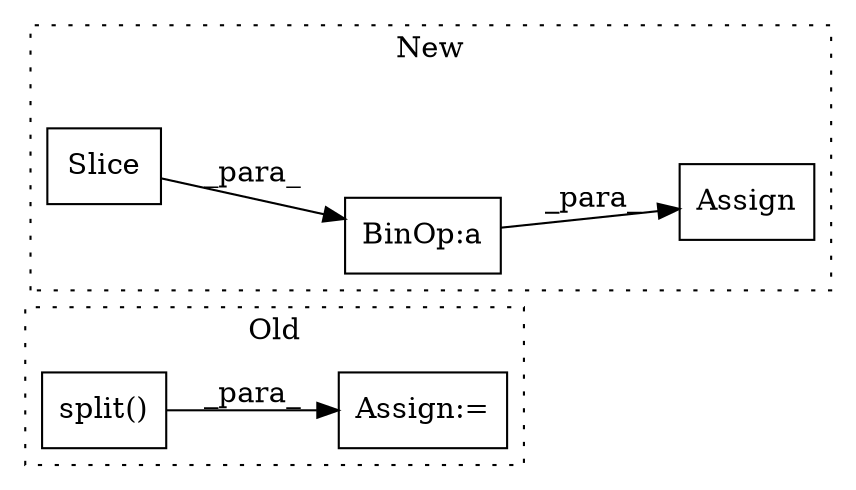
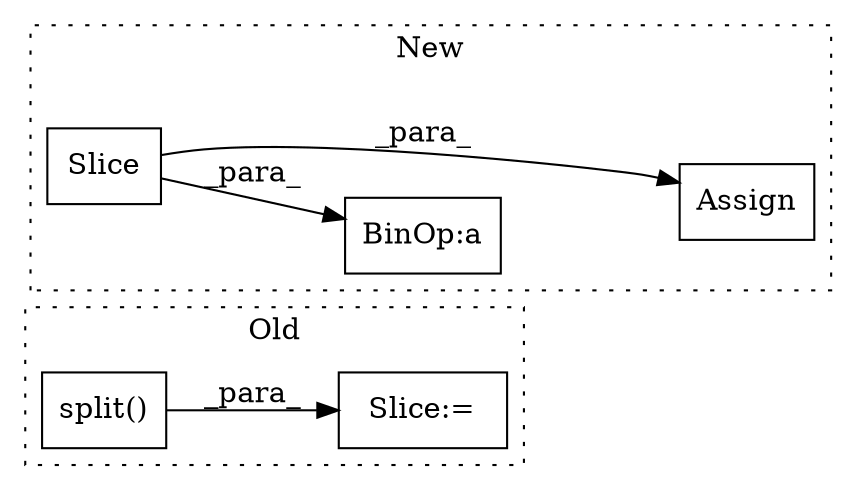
edge "BinOp:a" -> "Assign": now "Slice" -> "Assign"
node "Assign:=": label "Assign:=" -> "Slice:="
